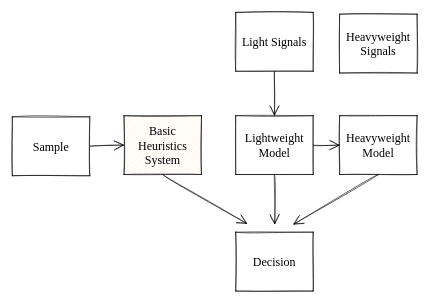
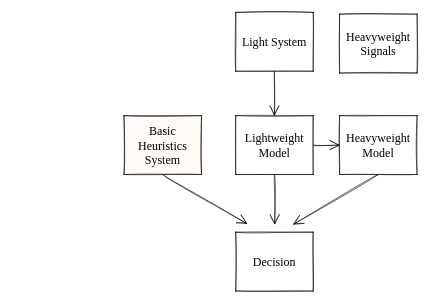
node "Light Signals": label "Light Signals" -> "Light System"
edge "Sample" -> "Basic Heuristics System": removed
node "Sample": removed
